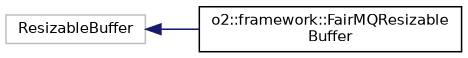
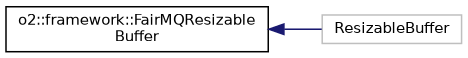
edge "o2::framework::FairMQResizable Buffer" -> "ResizableBuffer": reversed
